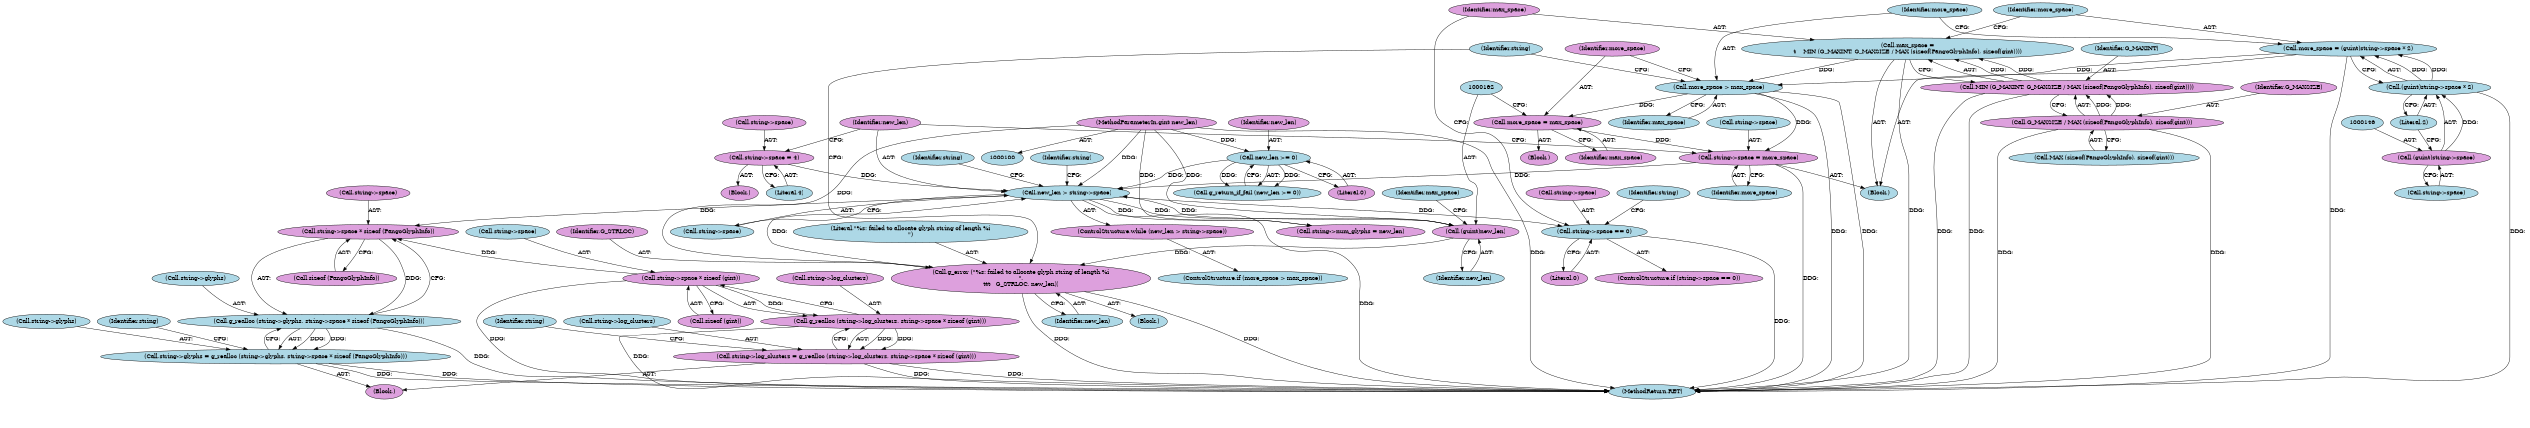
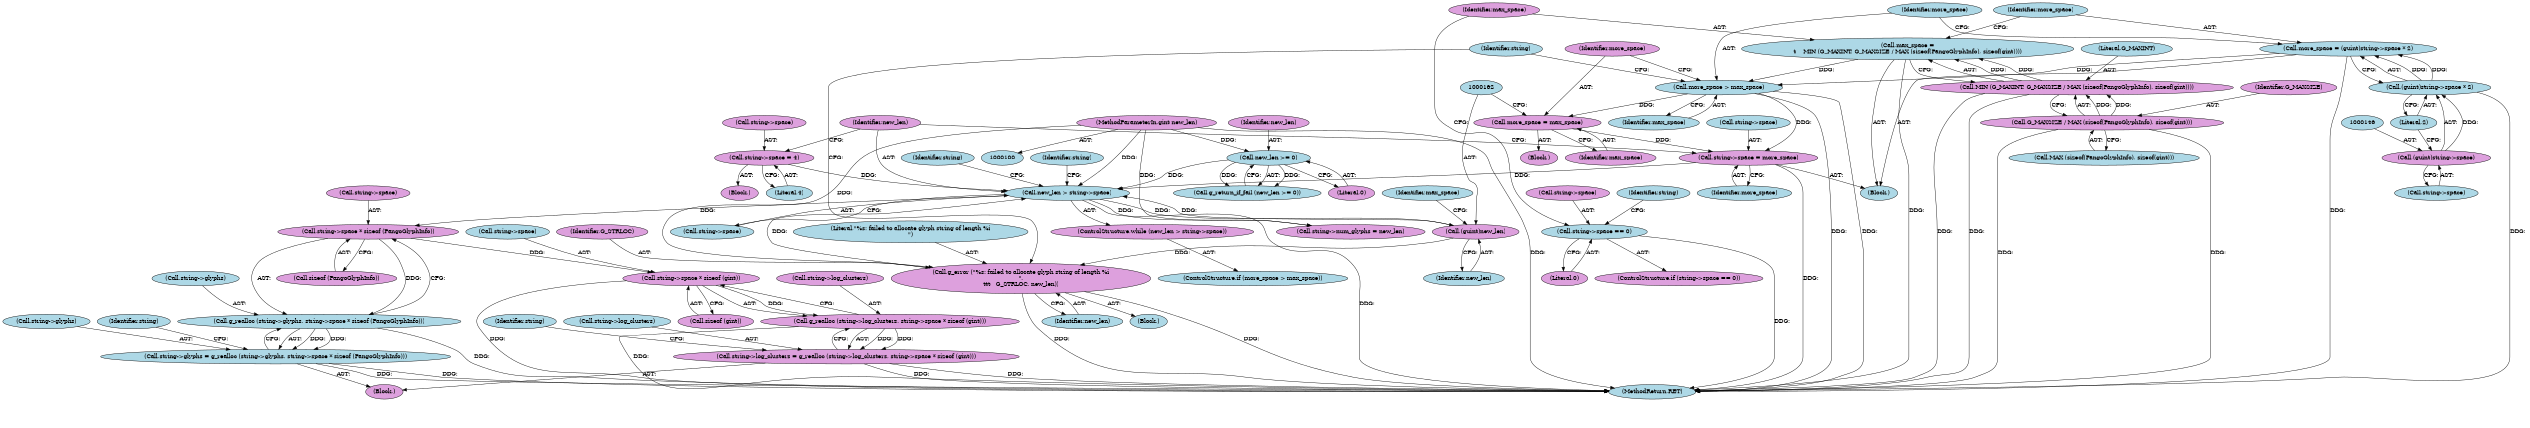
node "(Identifier,G_MAXINT)": label "(Identifier,G_MAXINT)" -> "(Literal,G_MAXINT)"
edge "(Call,new_len > string->space)" -> "(Call,string->space == 0)": removed, label "DDG:"
edge "(MethodParameterIn,gint new_len)" -> "(Call,(guint)new_len)": removed, label "DDG:"
edge "(Call,string->space * sizeof (gint))" -> "(Call,string->space * sizeof (PangoGlyphInfo))": reversed
